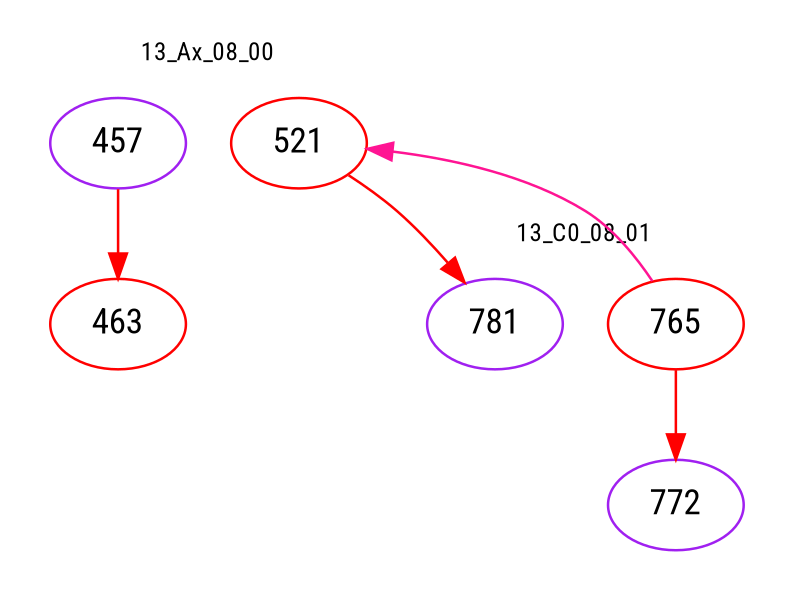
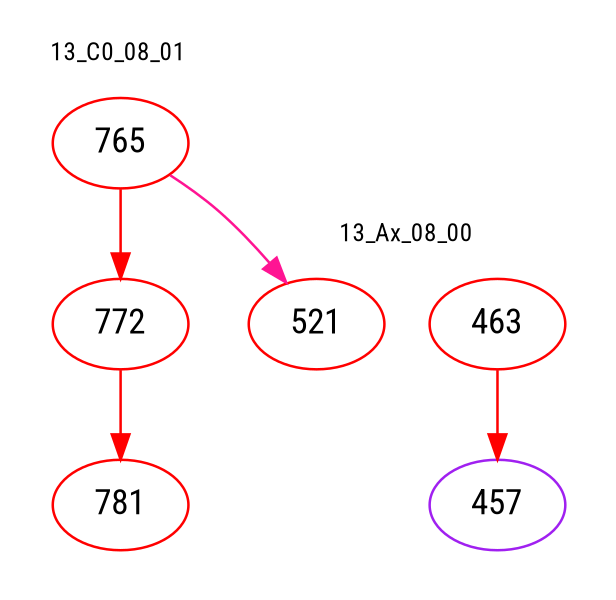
edge "457" -> "463": reversed
edge "521" -> "781": now "772" -> "781"
node "781": color purple -> red
node "772": color purple -> red
